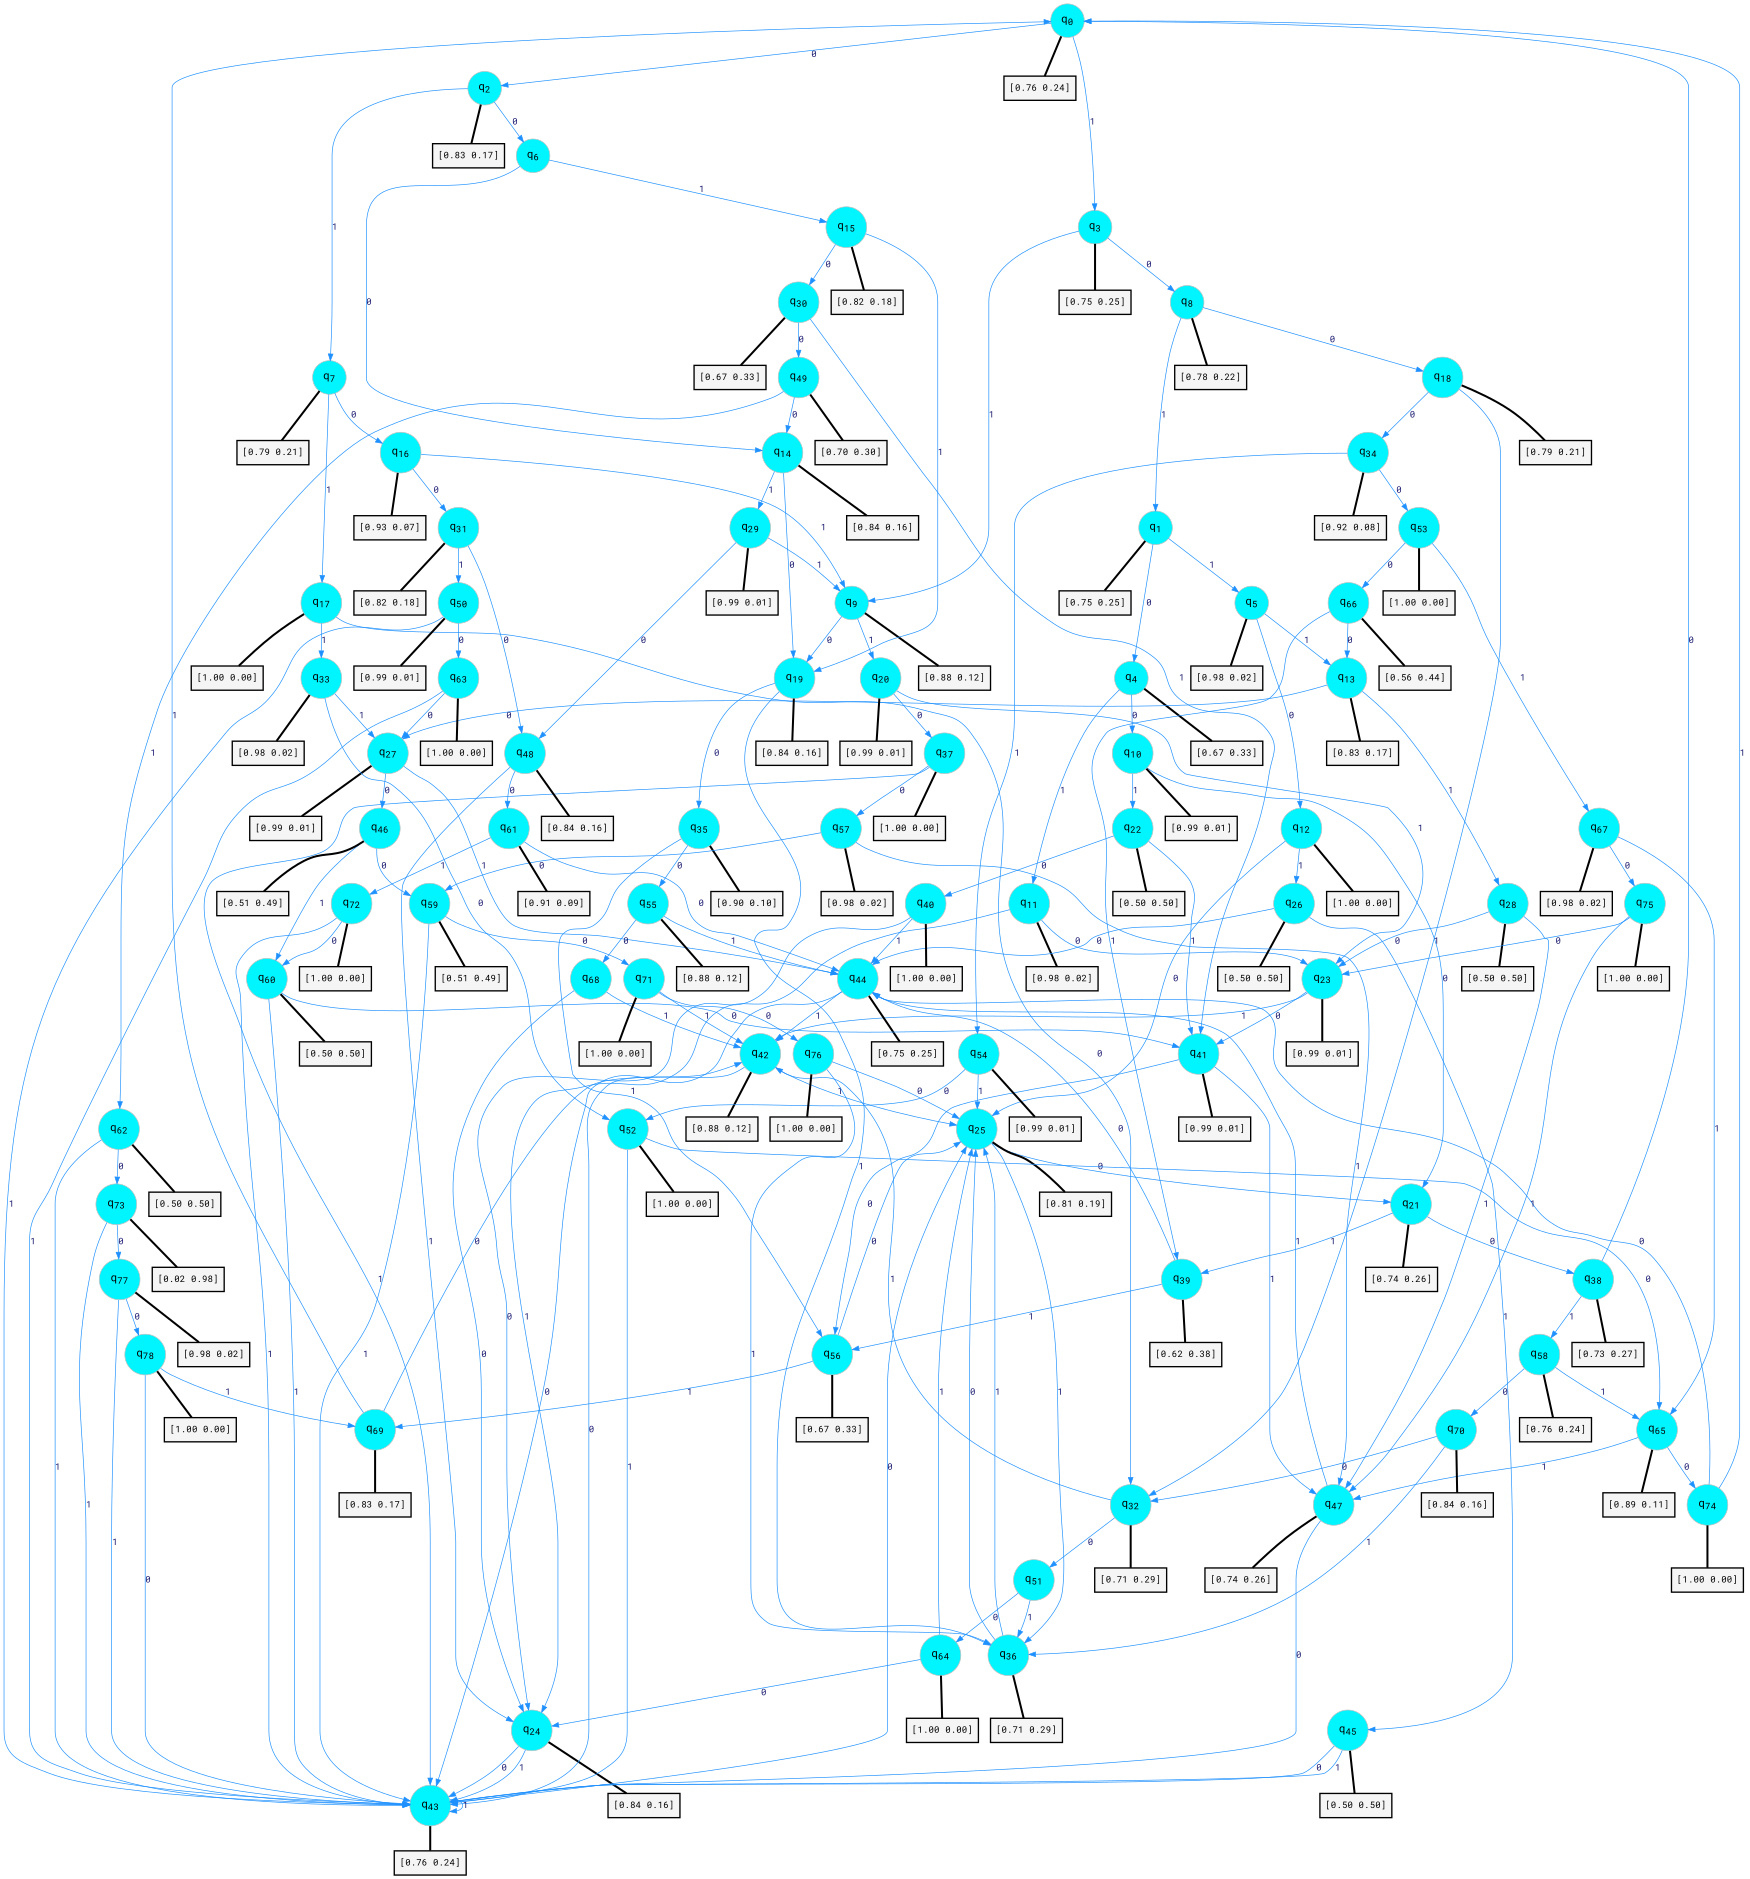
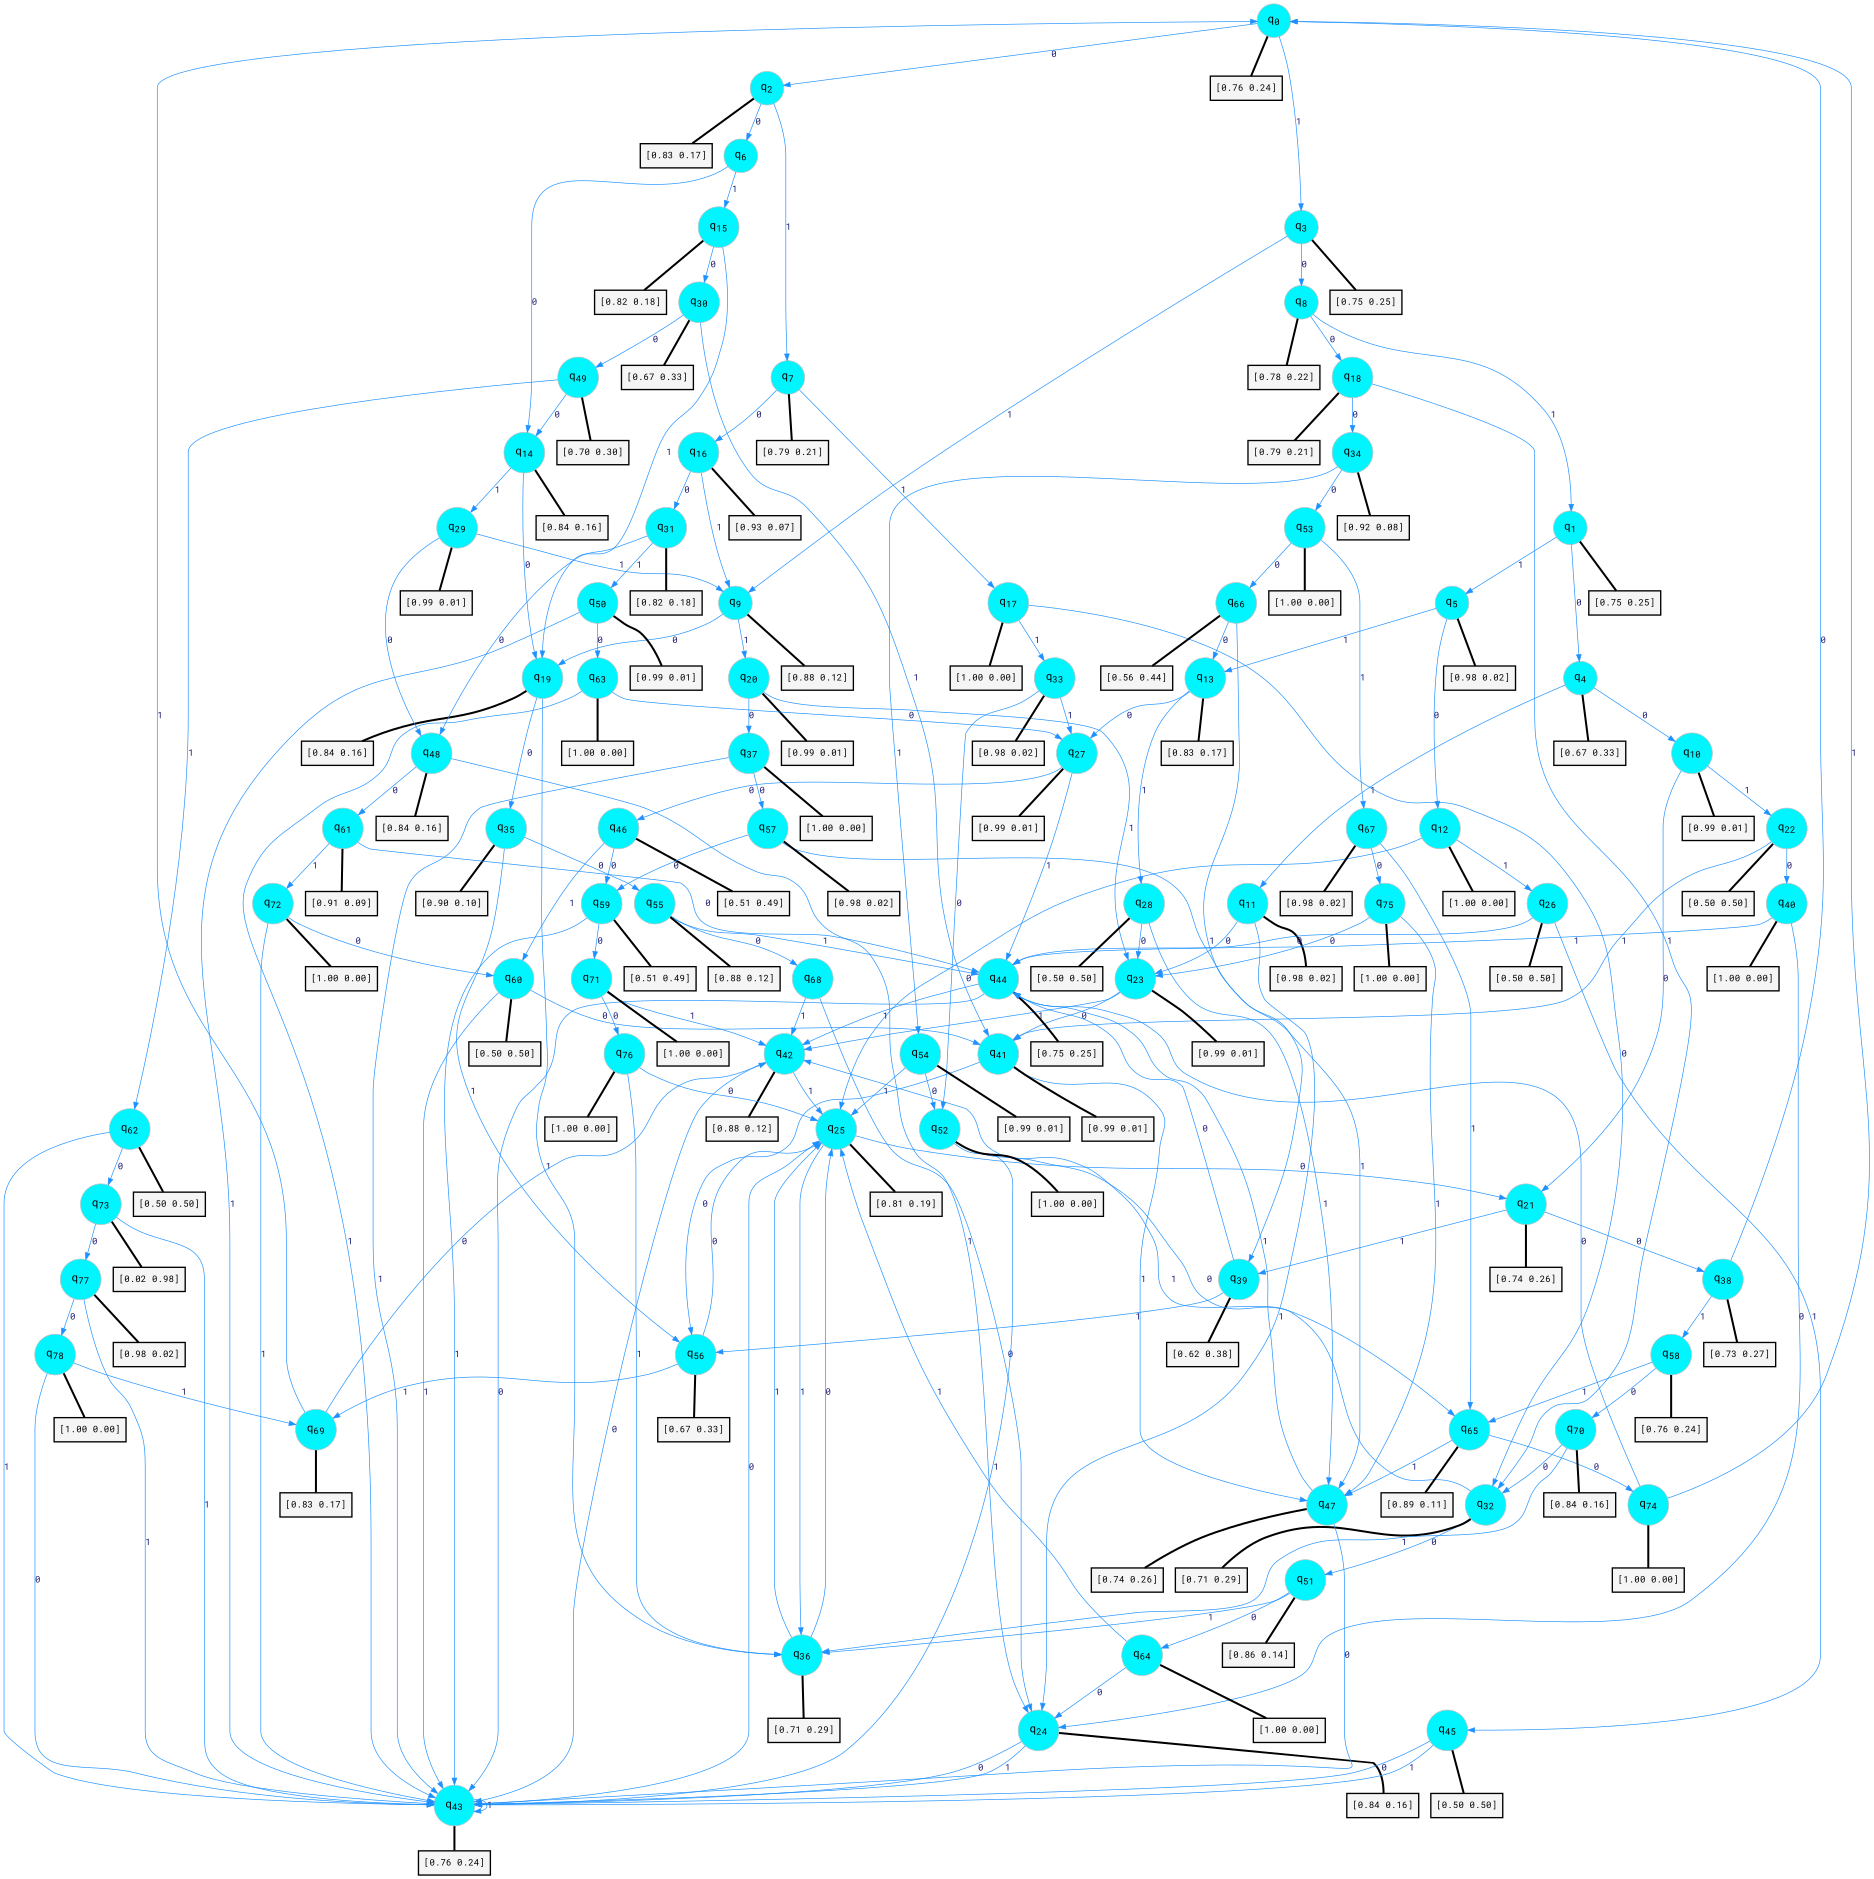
node "[0.86 0.14]": added
